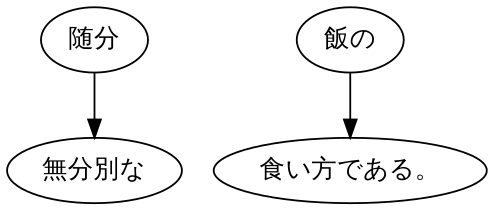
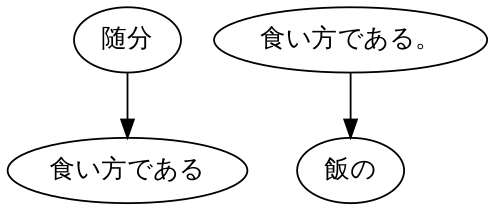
edge "飯の" -> "食い方である。": reversed
node "無分別な": label "無分別な" -> "食い方である"
